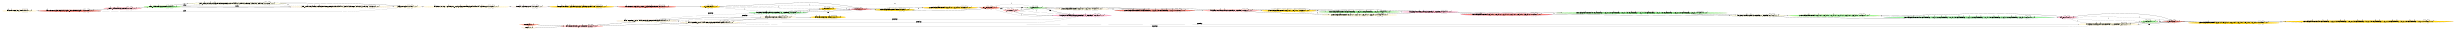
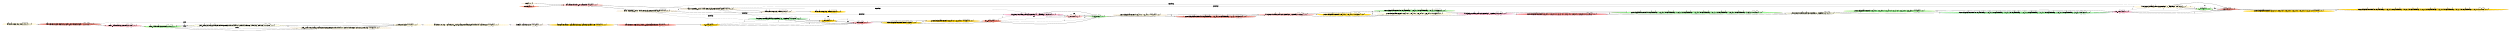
edge "int i = 0@@@26@@@['1', '1', '1']" -> "i++@@@22@@@['1', '1', '1']": now "i < 2@@@21@@@['1', '1', '1']" -> "i++@@@22@@@['1', '1', '1']"
